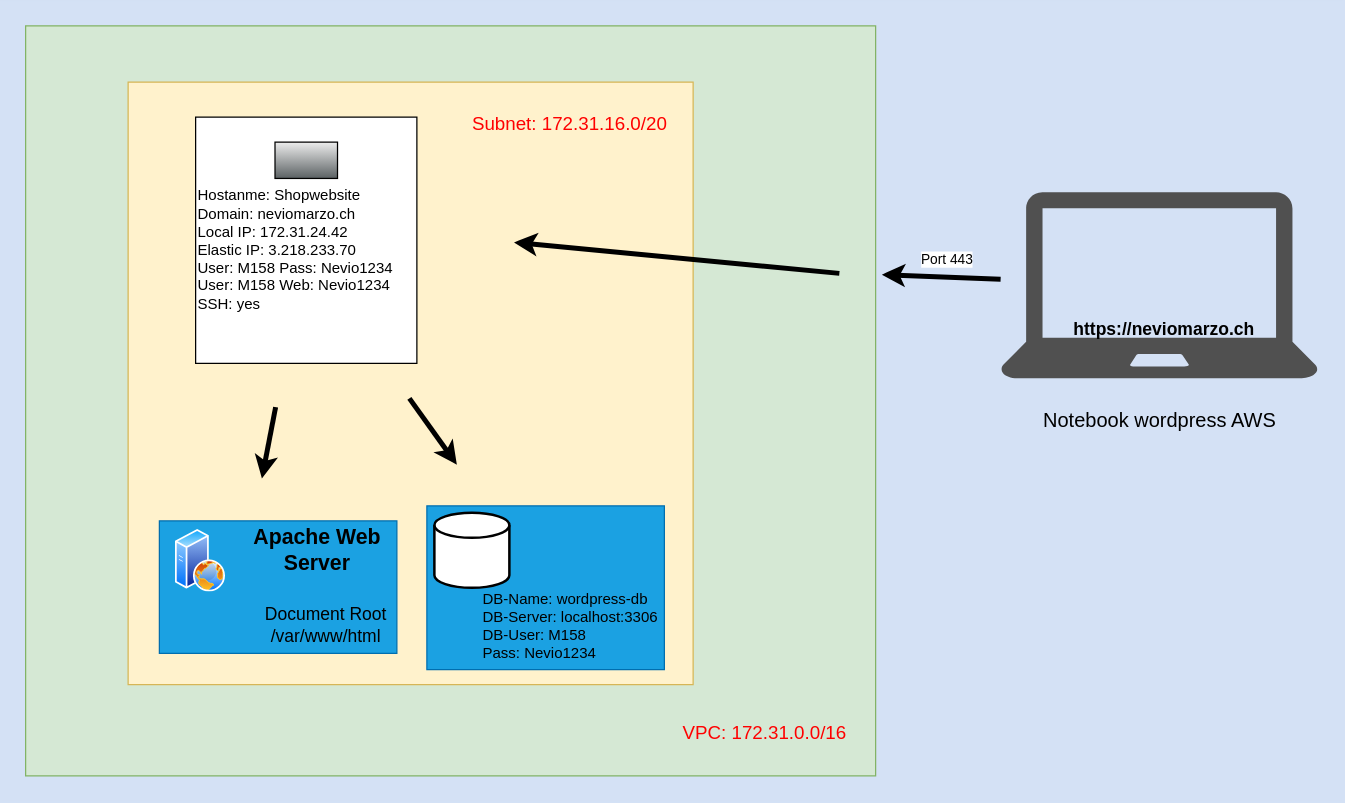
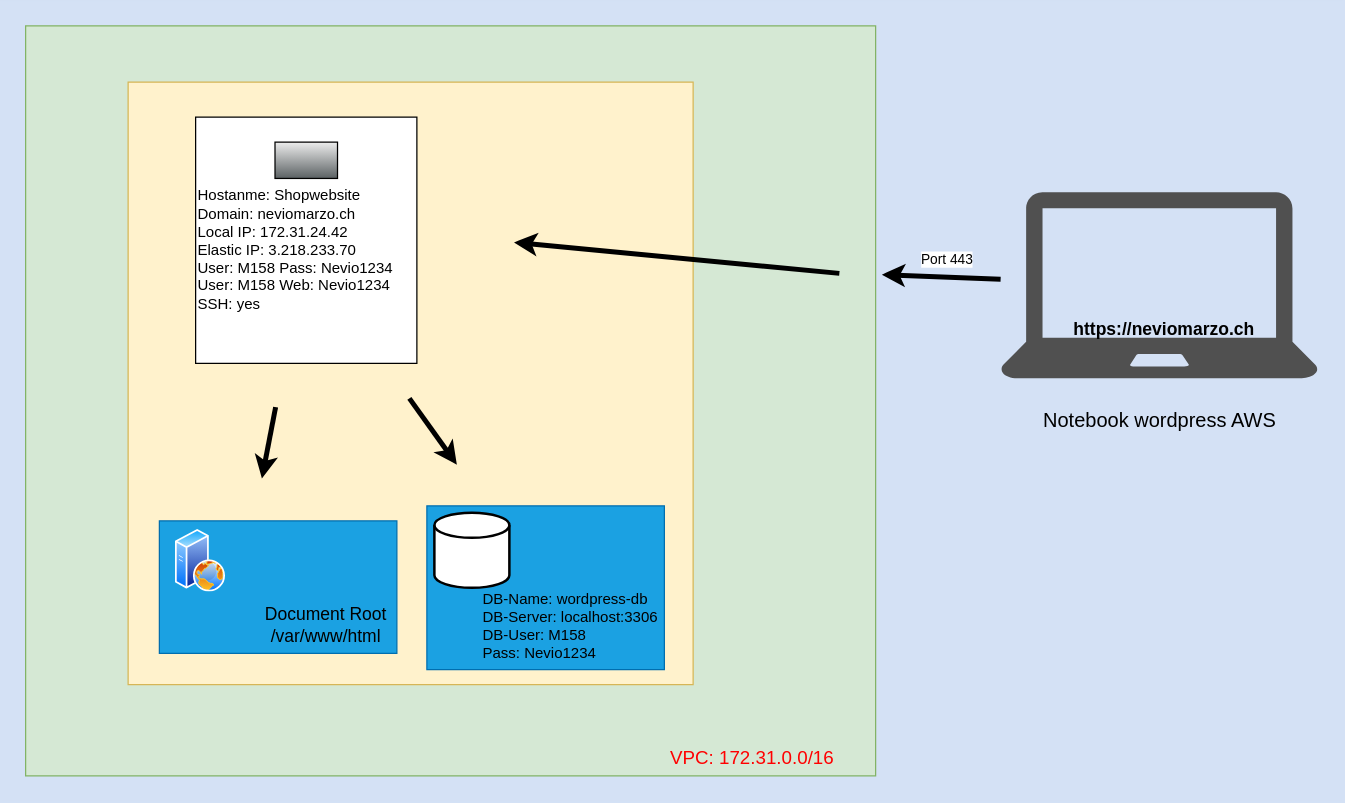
node "Subnet: 172.31.16.0/20": removed
node "Apache Web Server": removed
node "VPC: 172.31.0.0/16": moved (764, 732) -> (751, 757)
